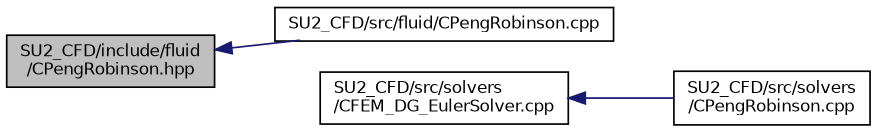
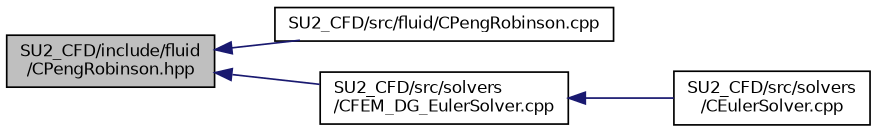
edge "SU2_CFD/src/solvers /CFEM_DG_EulerSolver.cpp" -> "SU2_CFD/include/fluid /CPengRobinson.hpp": added
node "SU2_CFD/src/solvers /CPengRobinson.cpp": label "SU2_CFD/src/solvers /CPengRobinson.cpp" -> "SU2_CFD/src/solvers /CEulerSolver.cpp"
